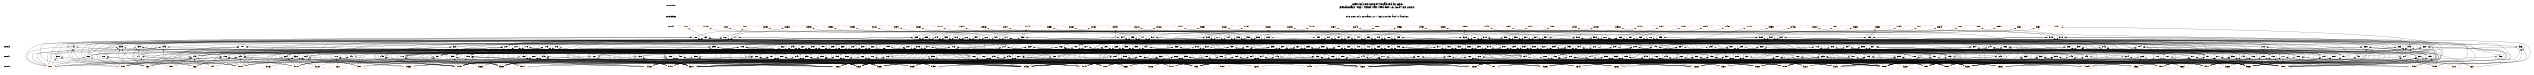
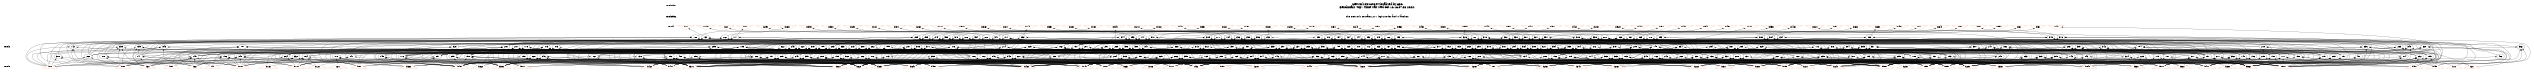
node "Level1": removed
